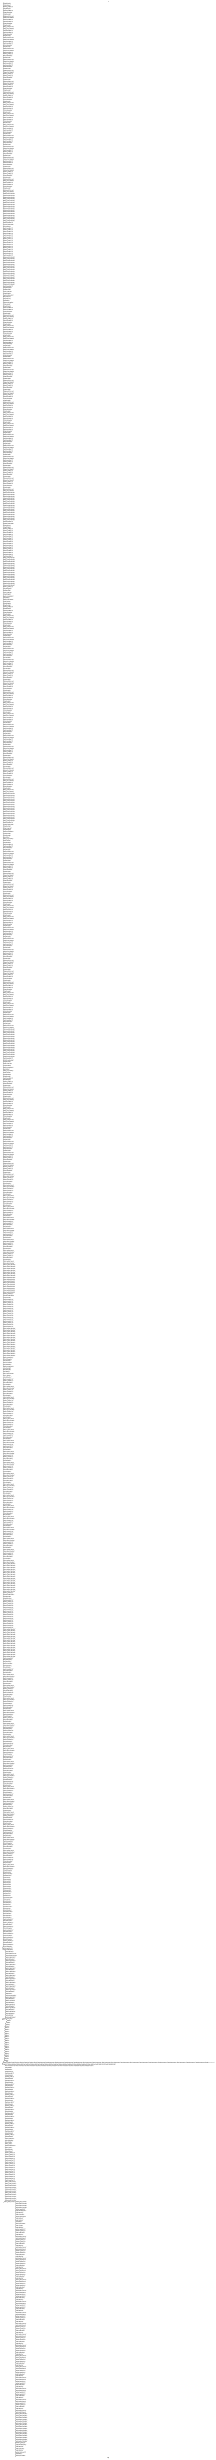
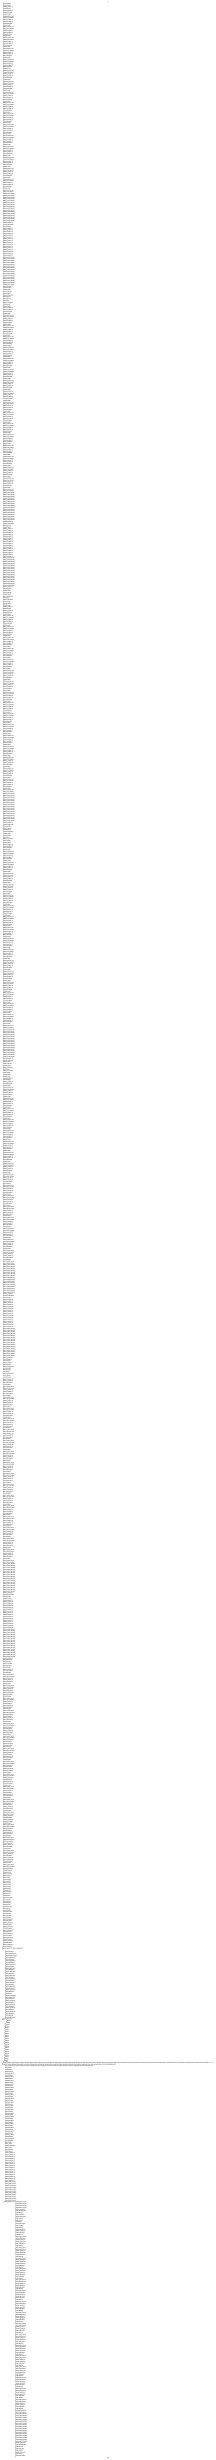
edge "l1295" -> "l1296": now "l1293" -> "l1296"
